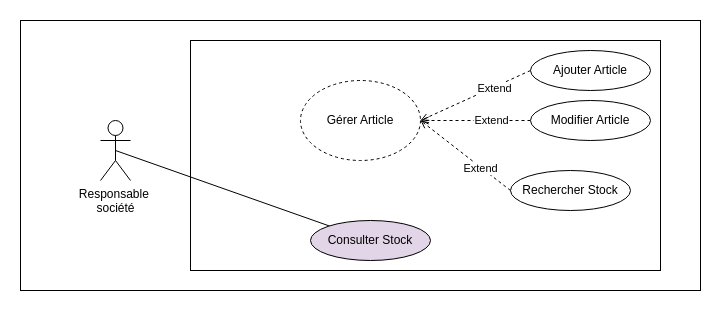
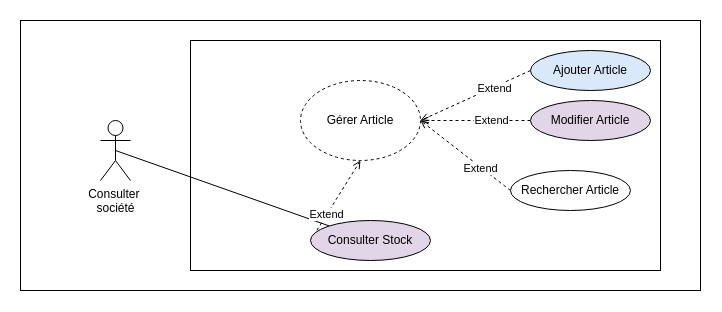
node "Ajouter Article": fillcolor #ffffff -> #dae8fc
node "Modifier Article": fillcolor #ffffff -> #e1d5e7
node "Rechercher Stock": label "Rechercher Stock" -> "Rechercher Article"
edge "Consulter Stock" -> "Gérer Article": added, label "Extend"
node "Responsable société": label "Responsable société" -> "Consulter société"
